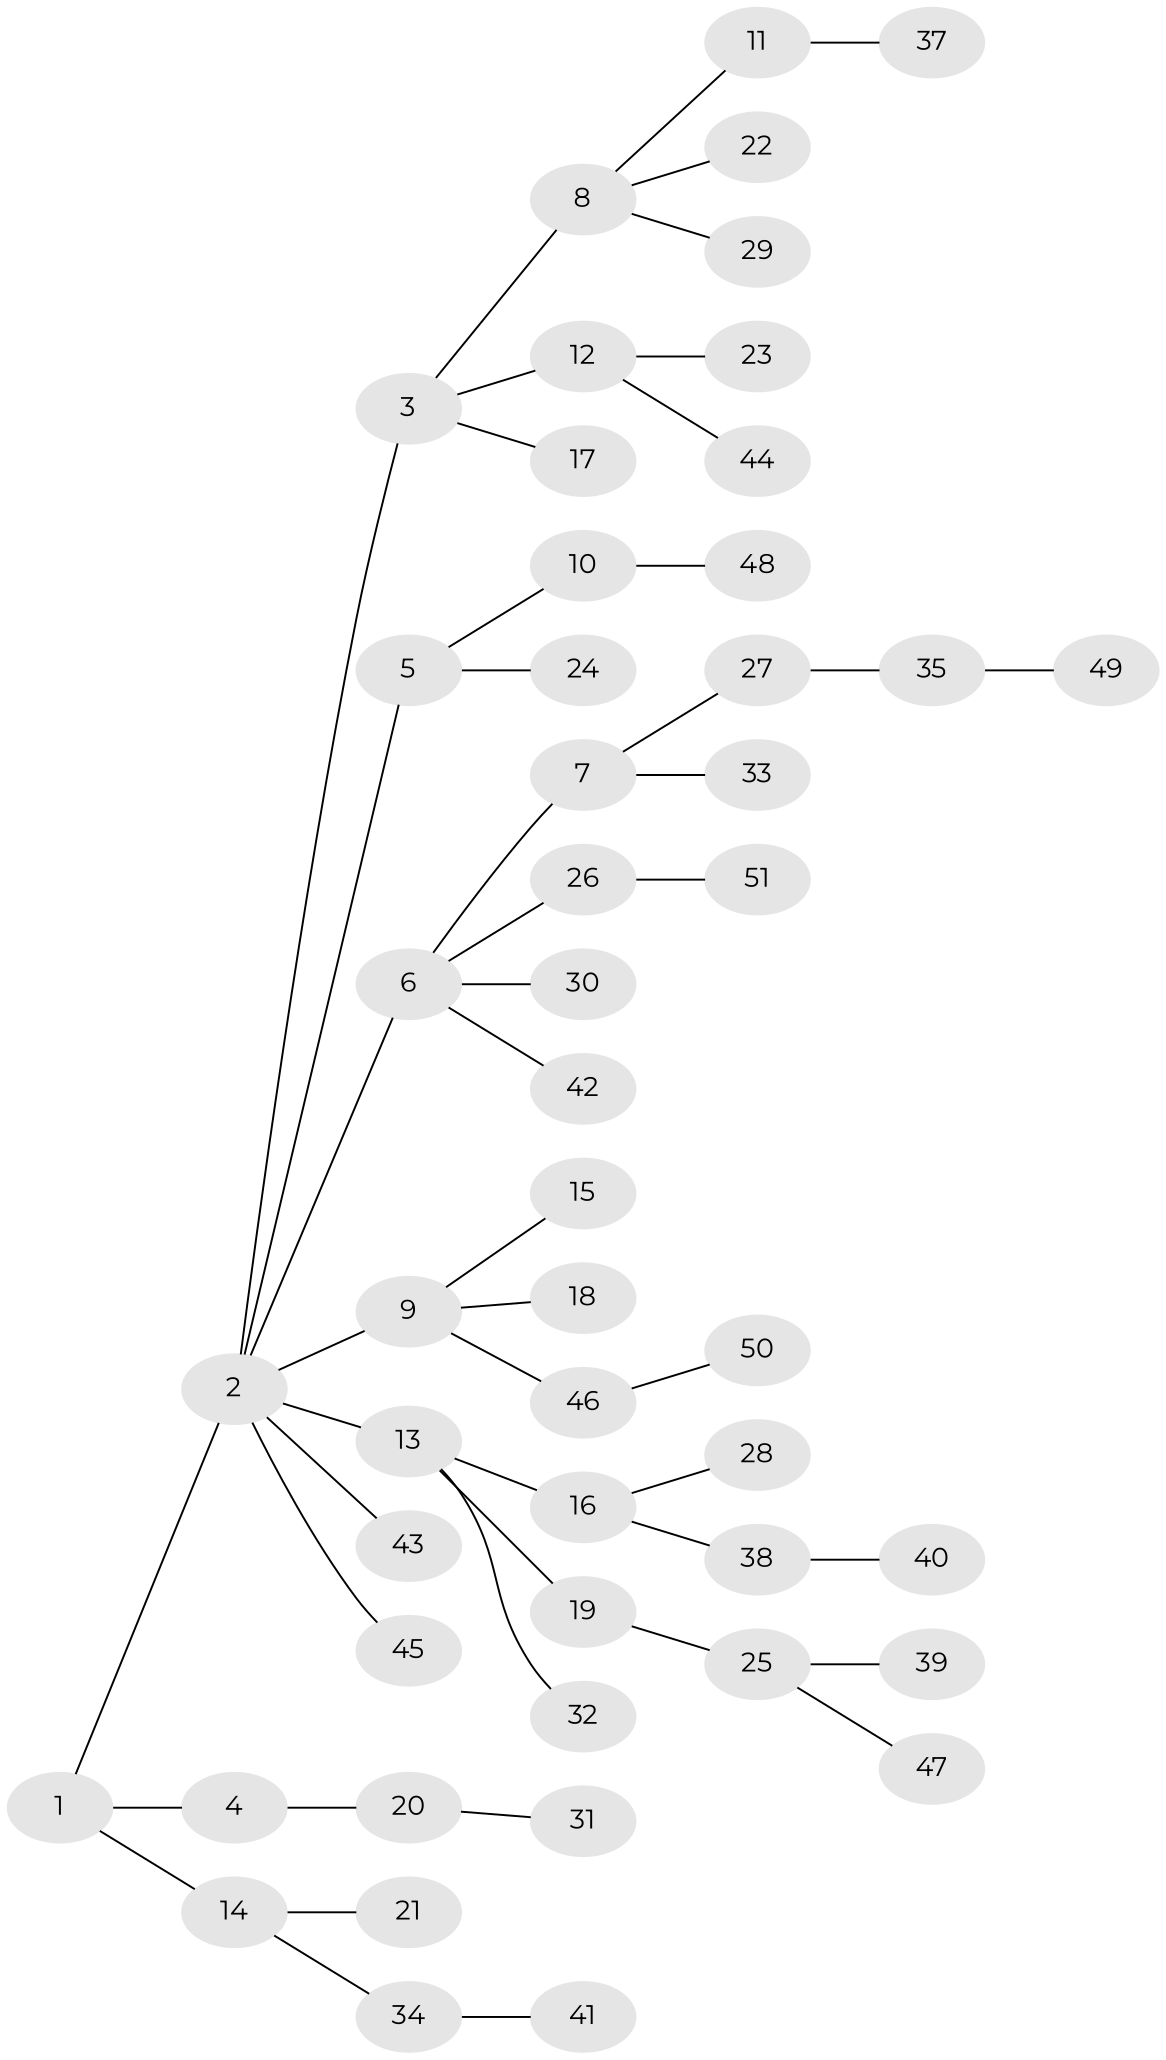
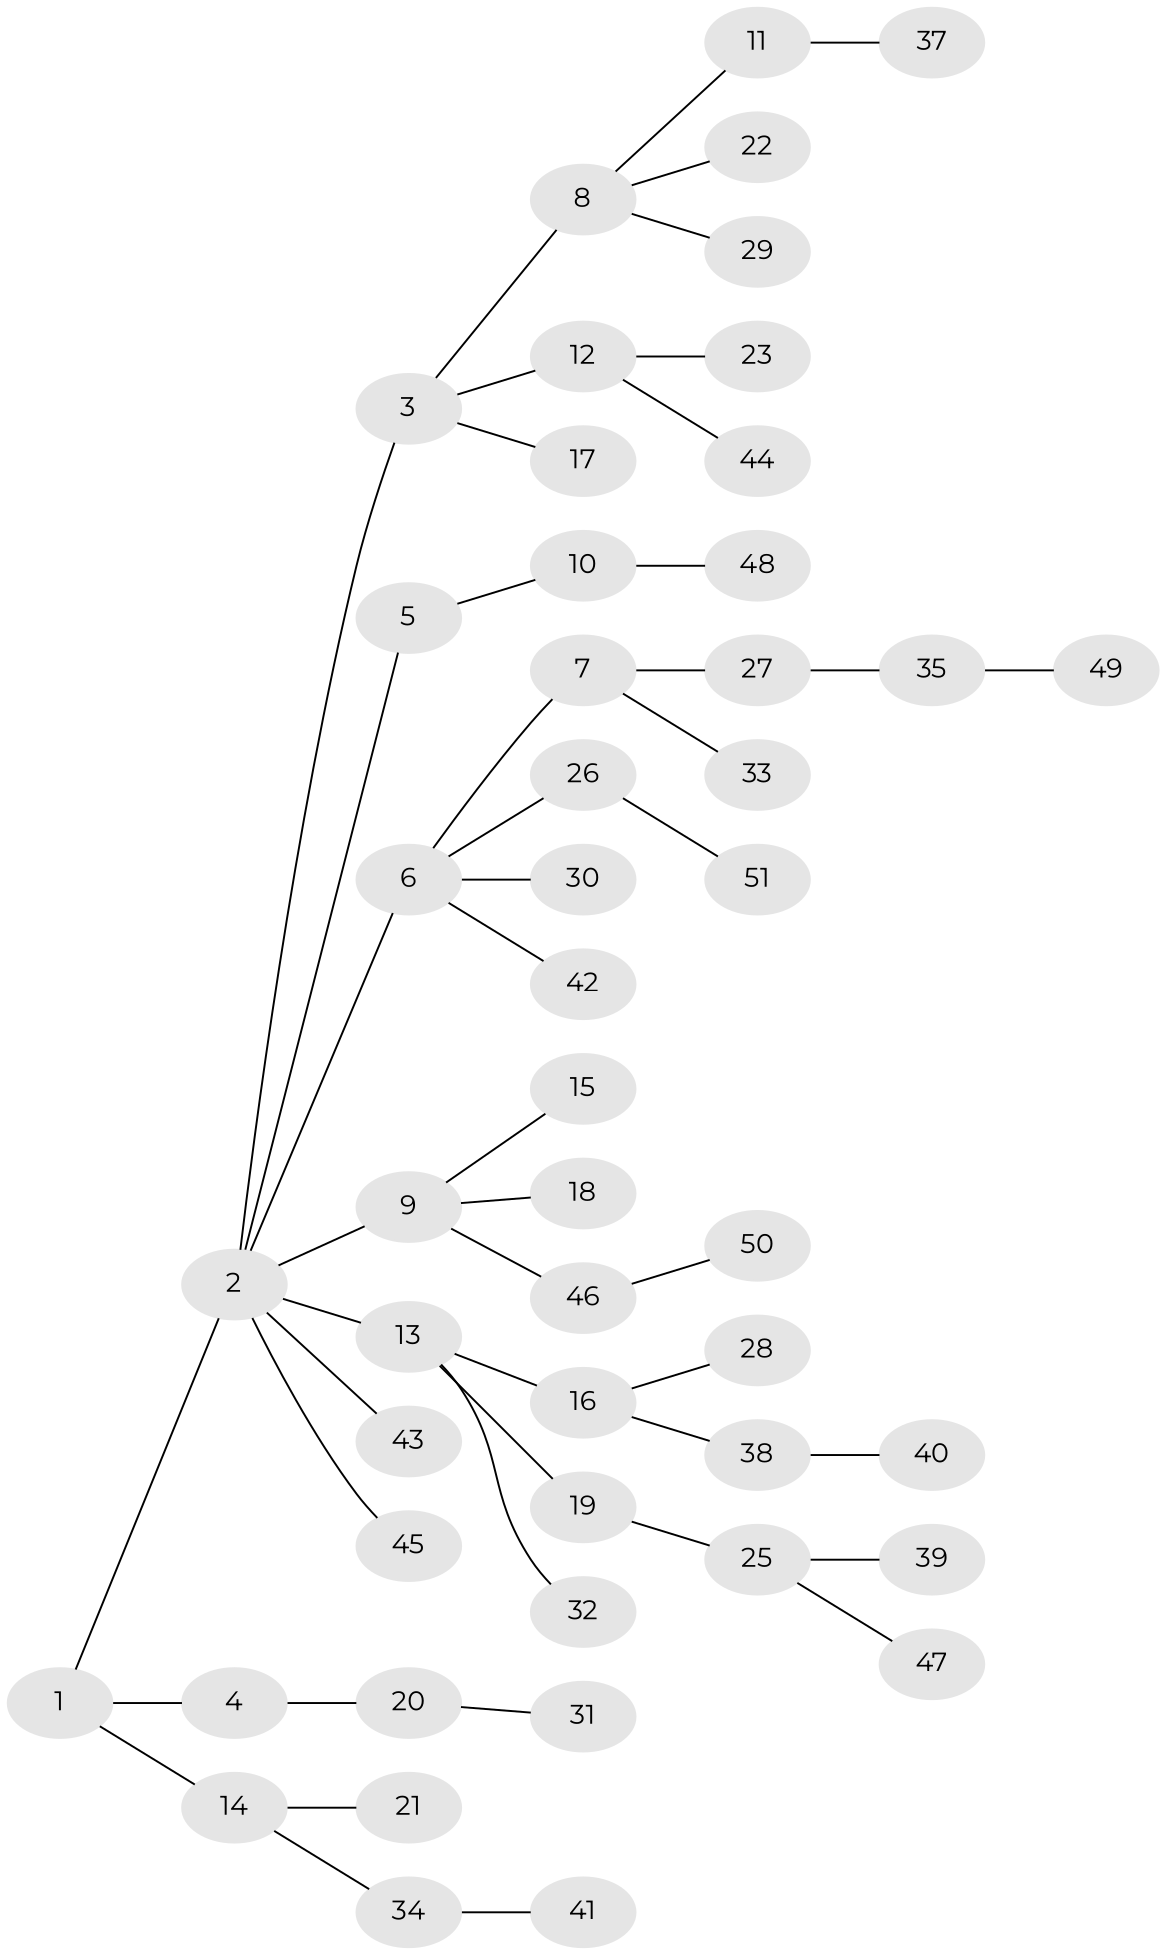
node "24": removed
